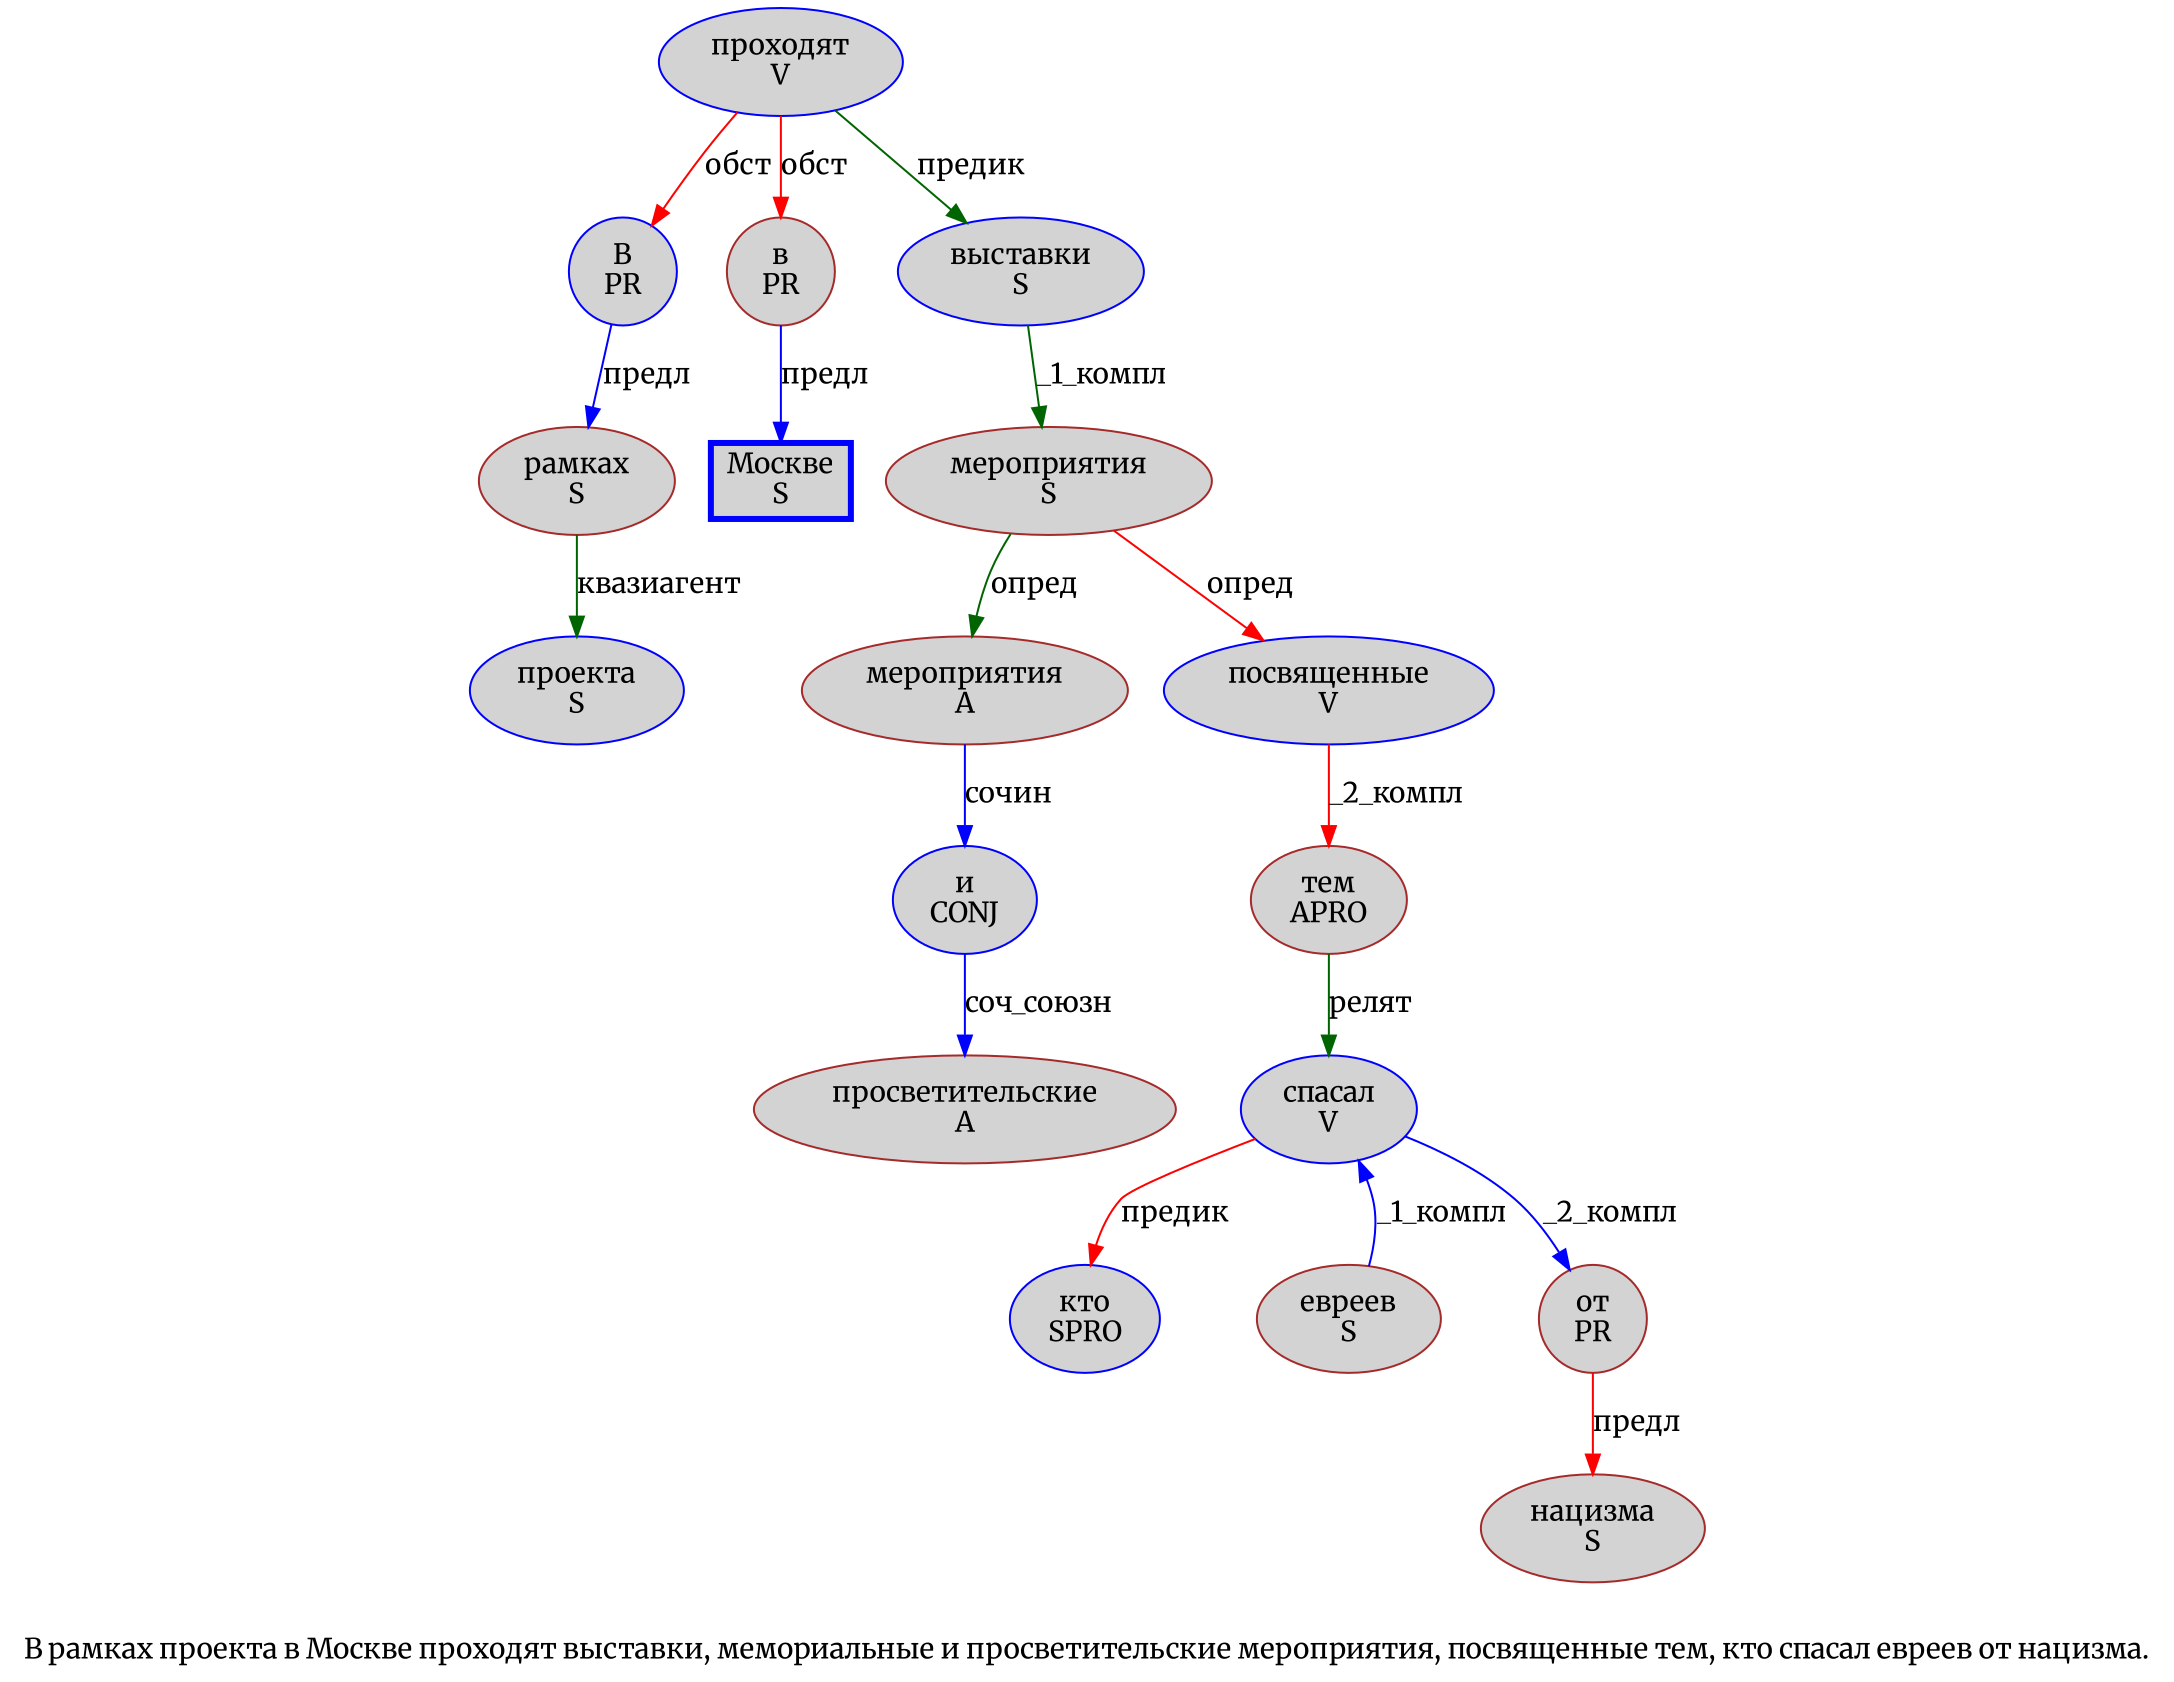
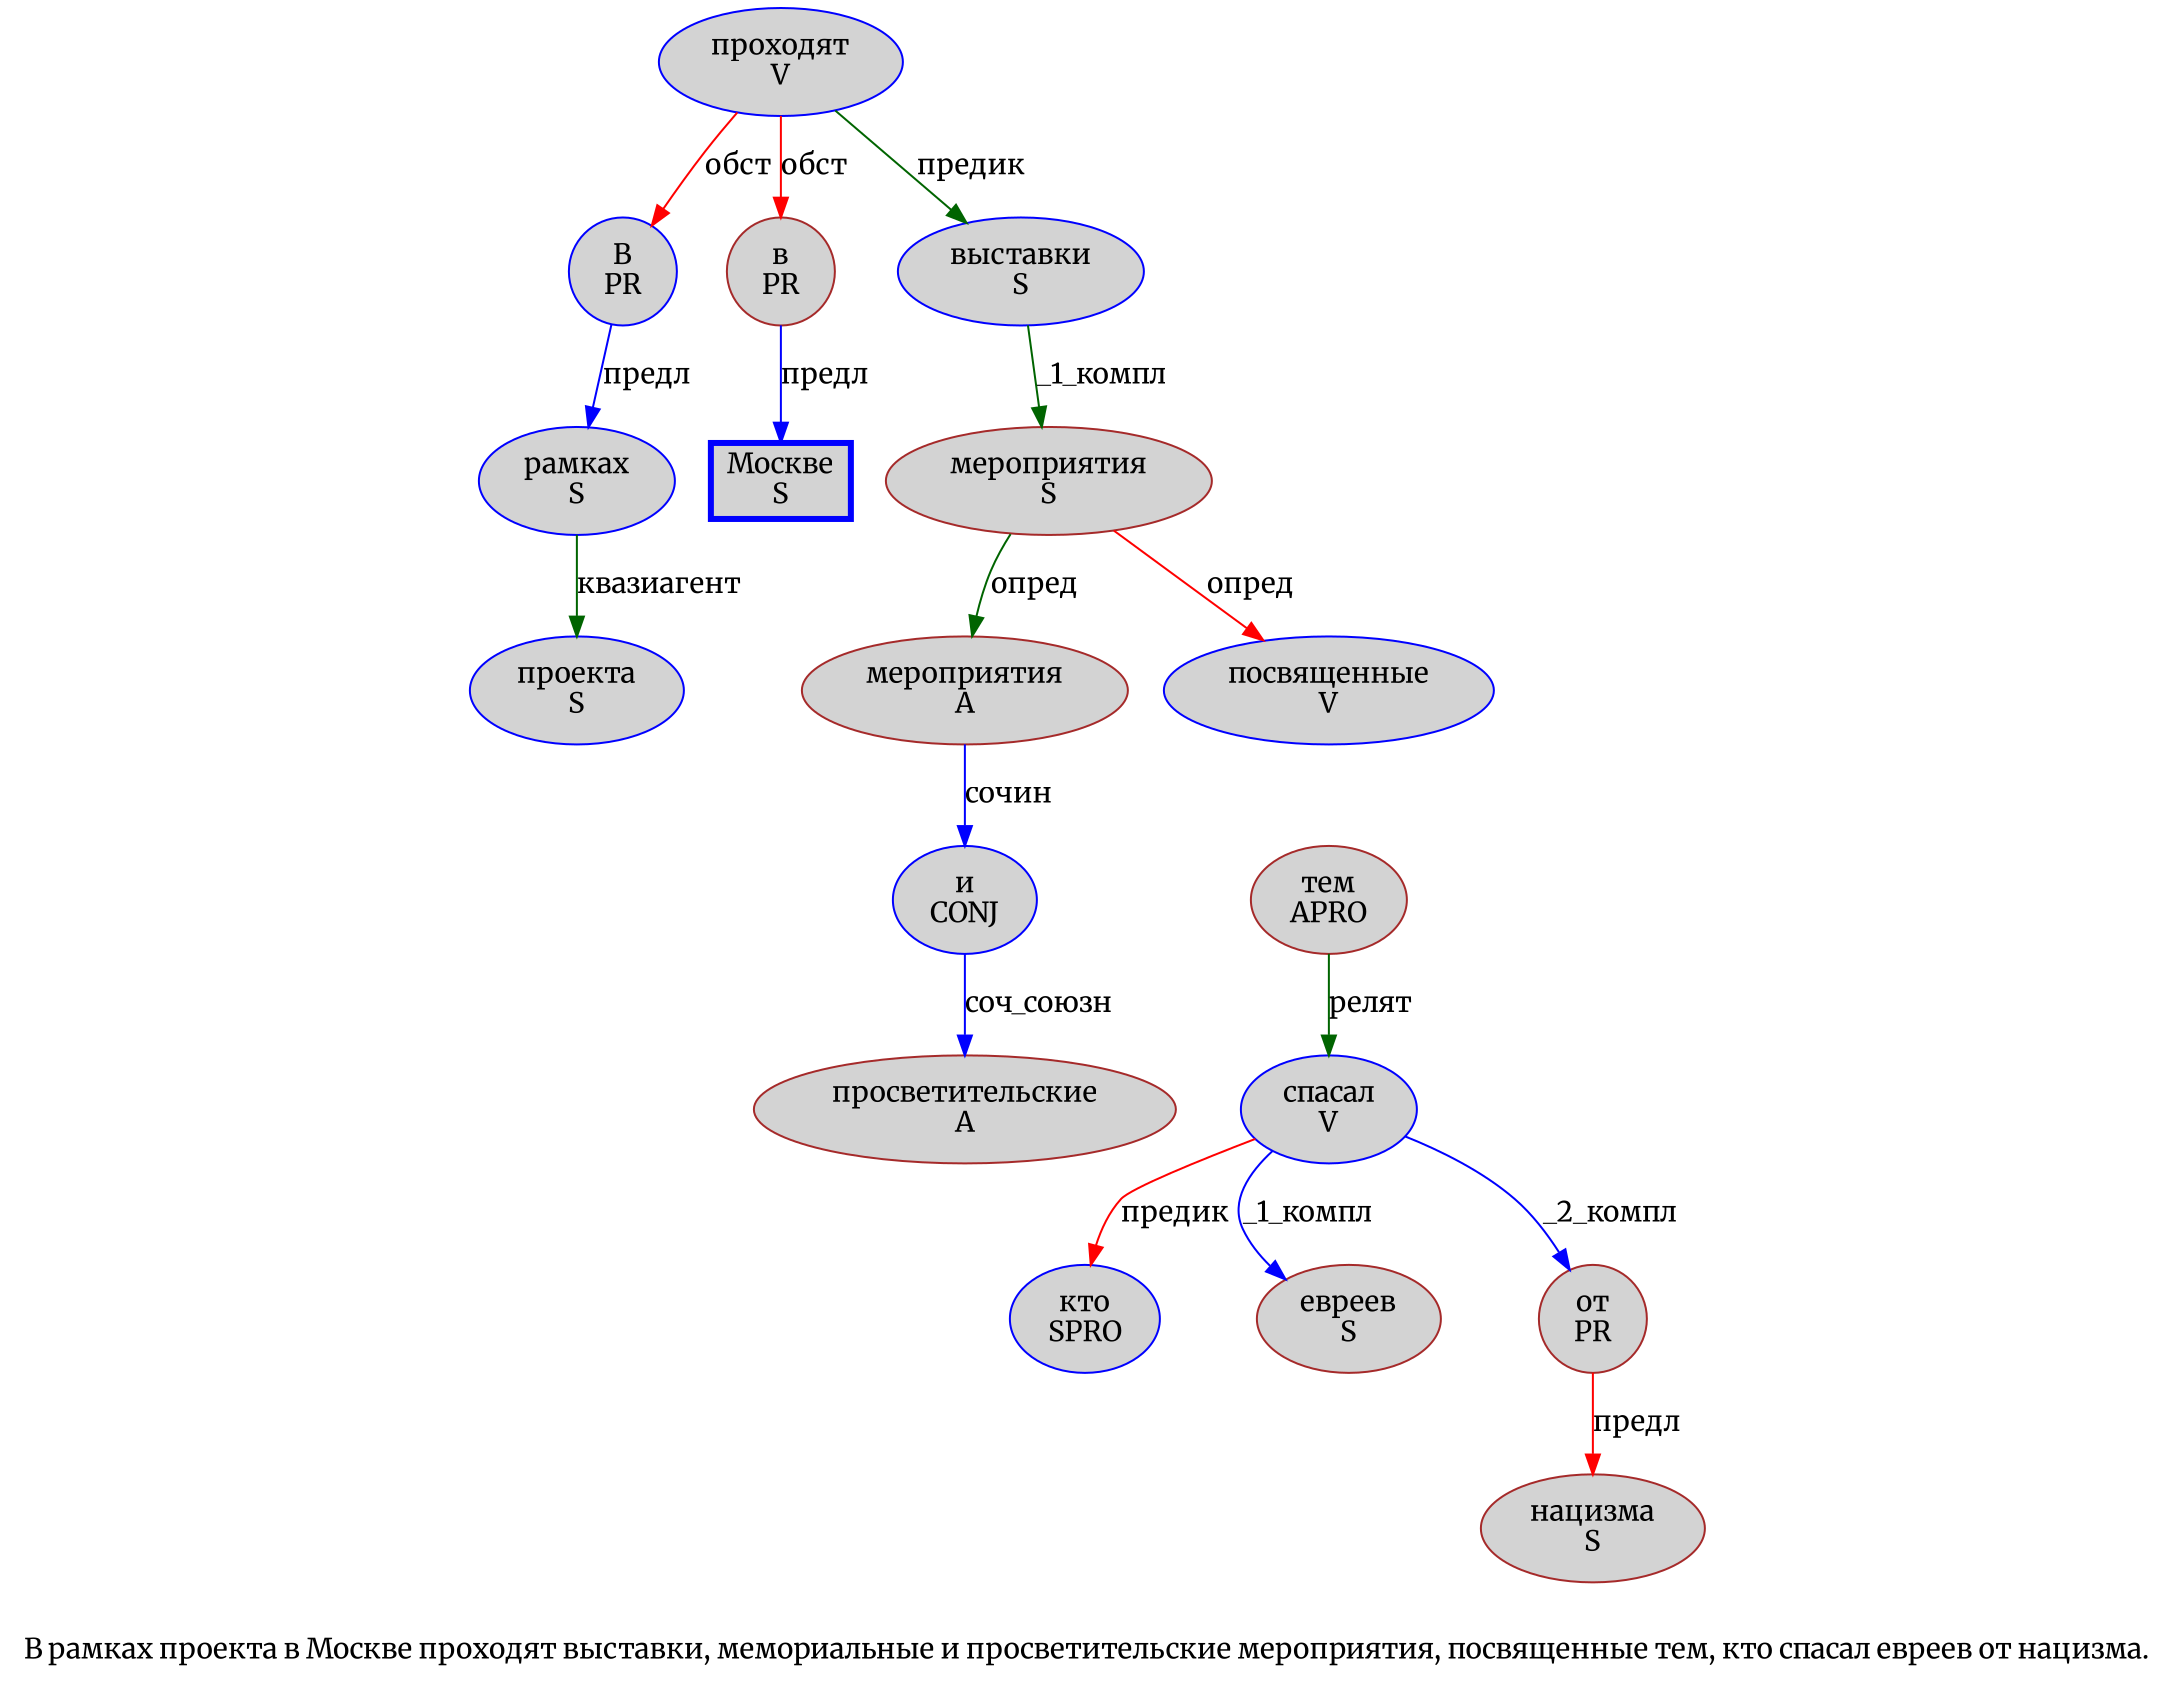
node "рамках S": color brown -> blue
edge "посвященные V" -> "тем APRO": removed, label "_2_компл"
edge "евреев S" -> "спасал V": reversed
